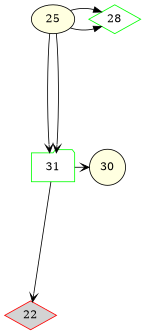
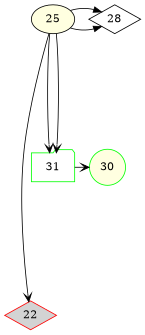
node "28": color green -> black
node "30": color black -> green
edge "31" -> "22": now "25" -> "22"
